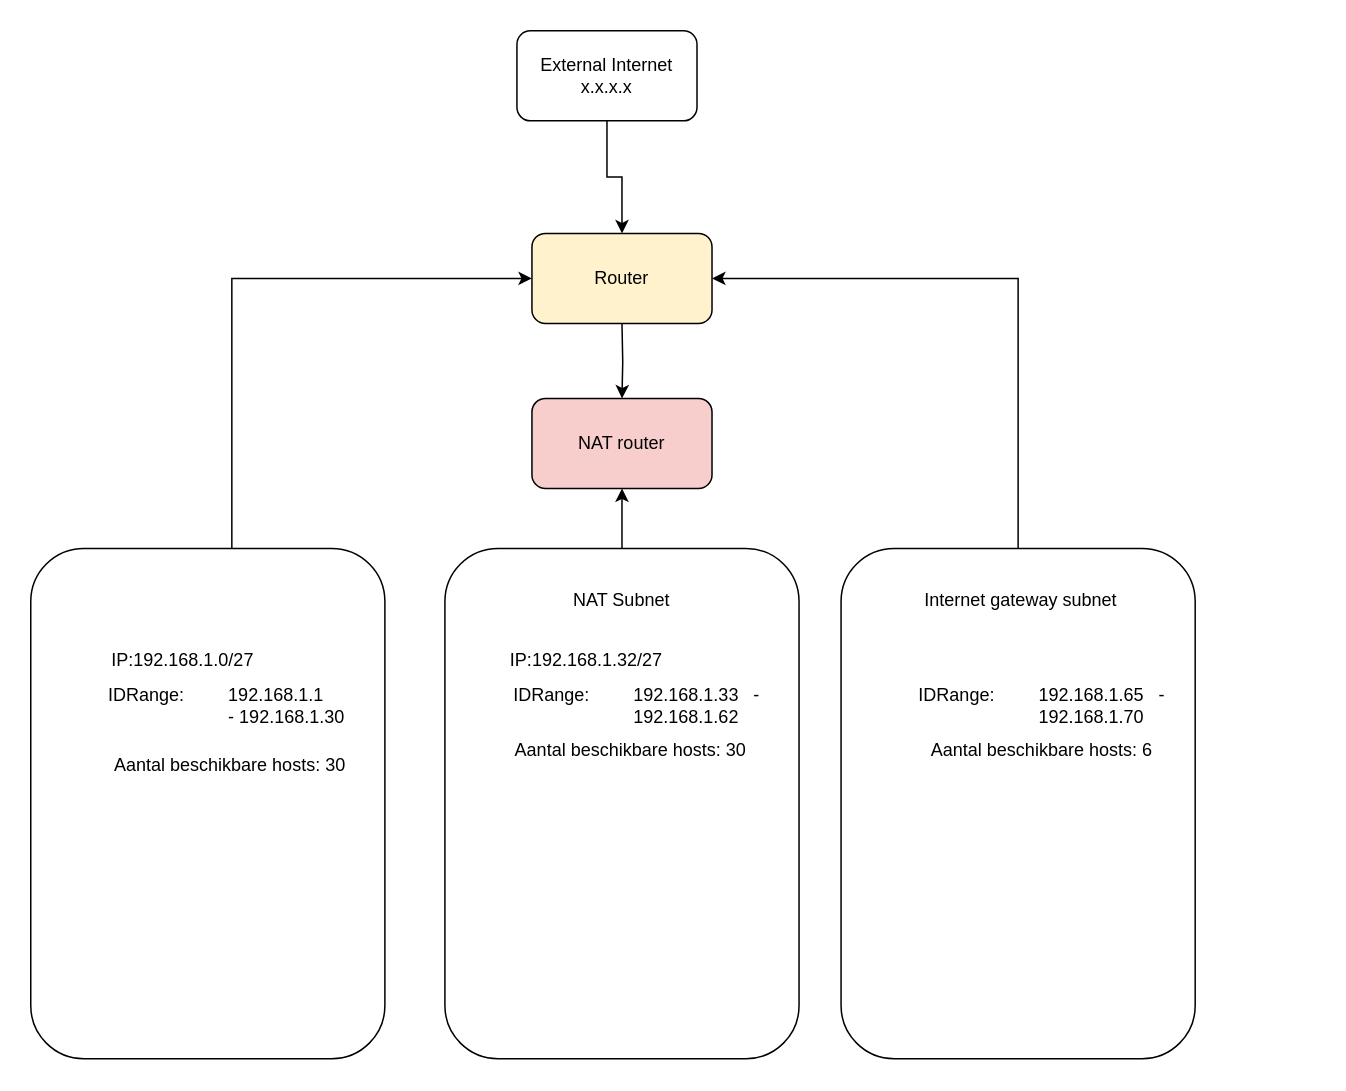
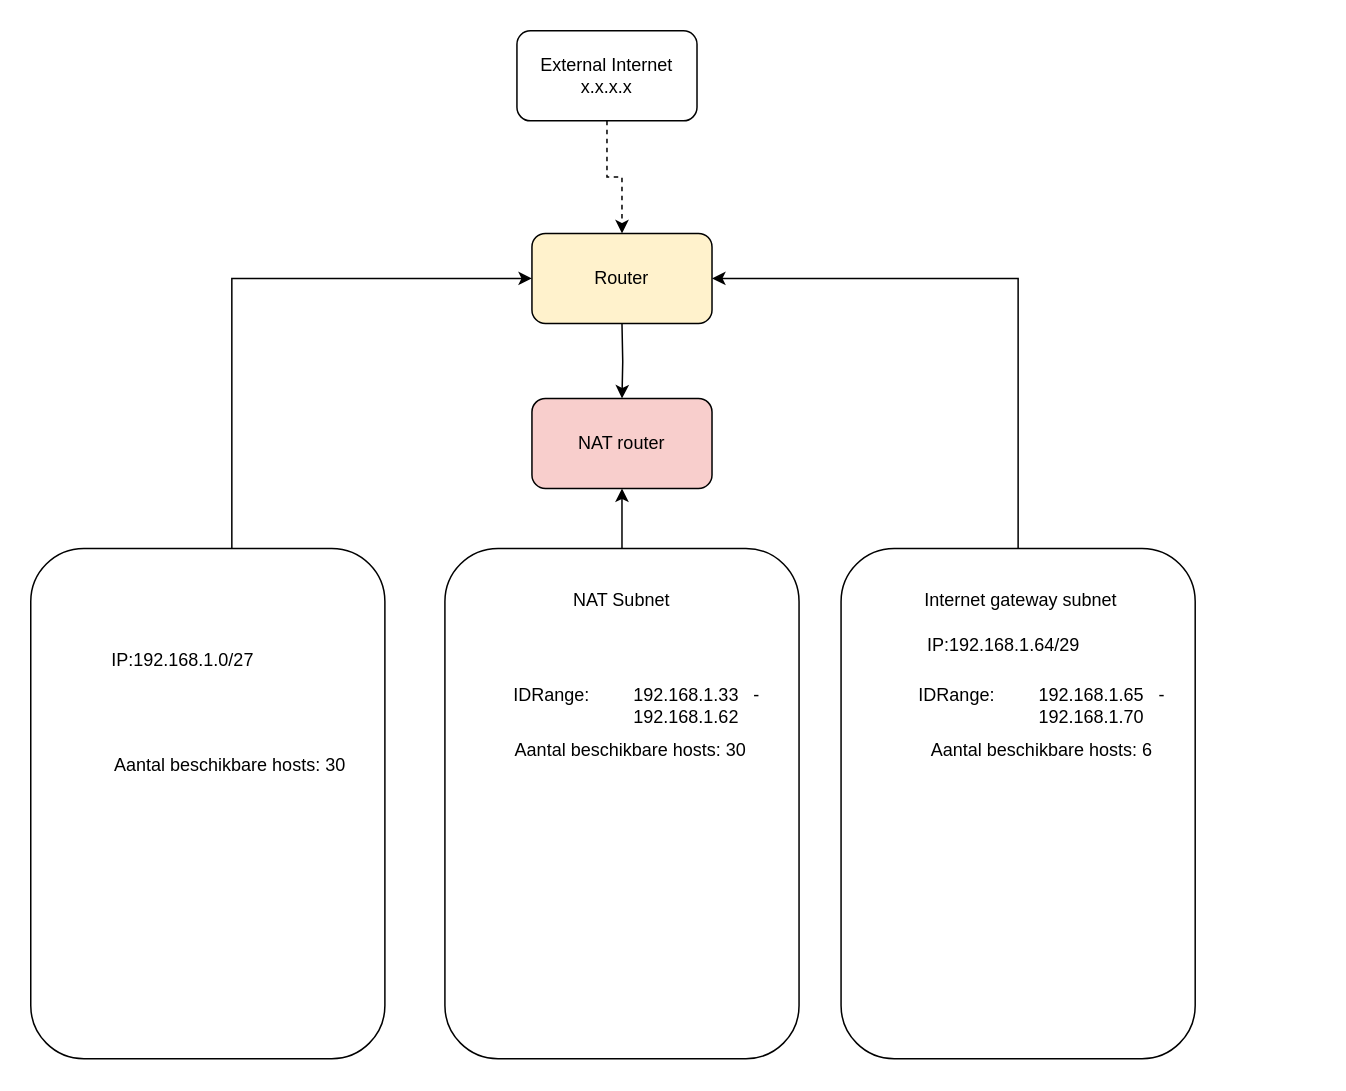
edge "External Internet x.x.x.x" -> "Router": style solid -> dashed
node "IP:192.168.1.64/29": added
node "IP:192.168.1.32/27": removed
node "IDRange: 192.168.1.1 - 192.168.1.30": removed
